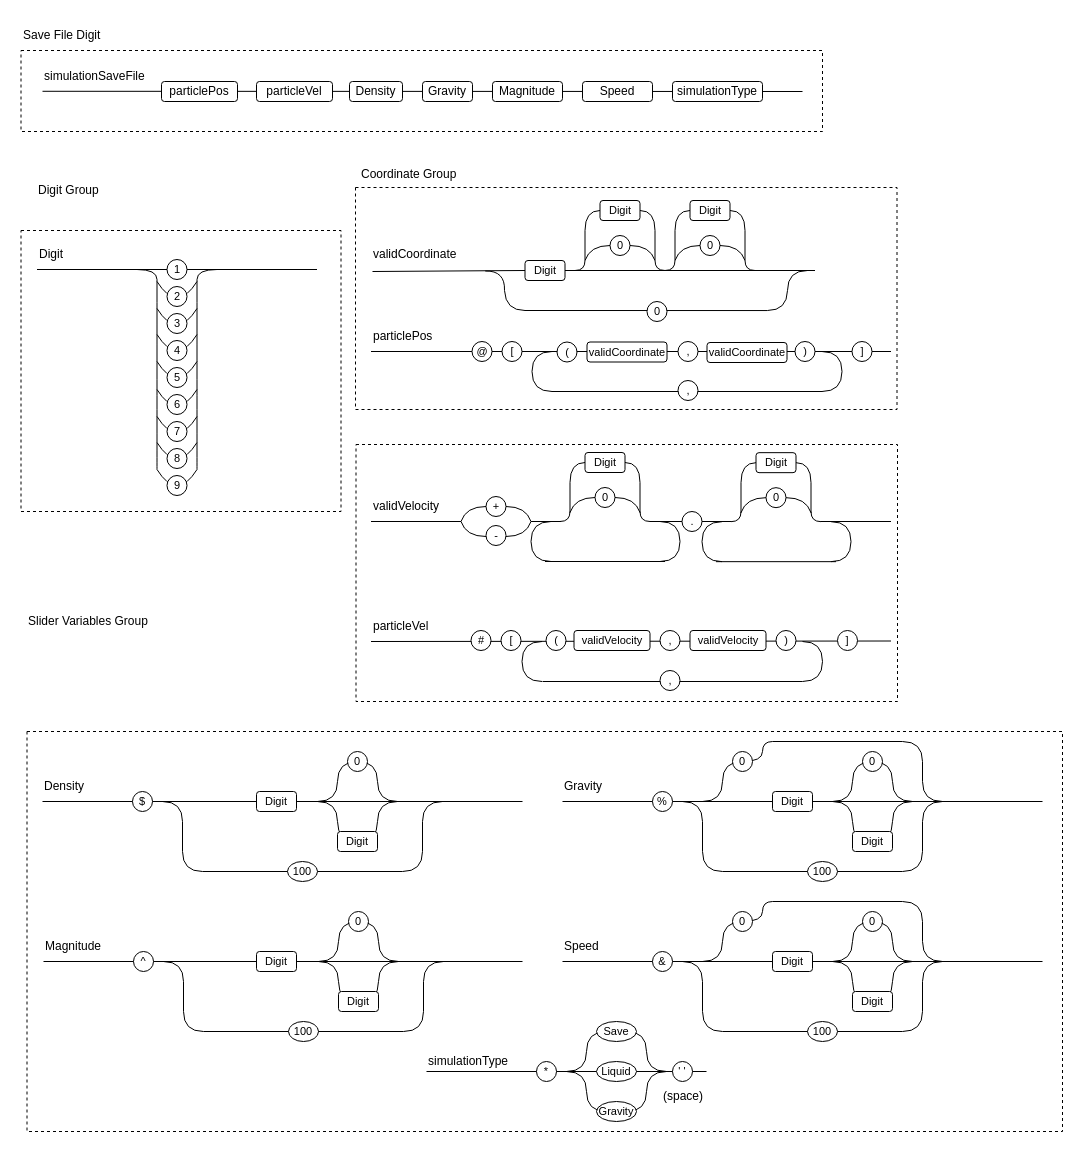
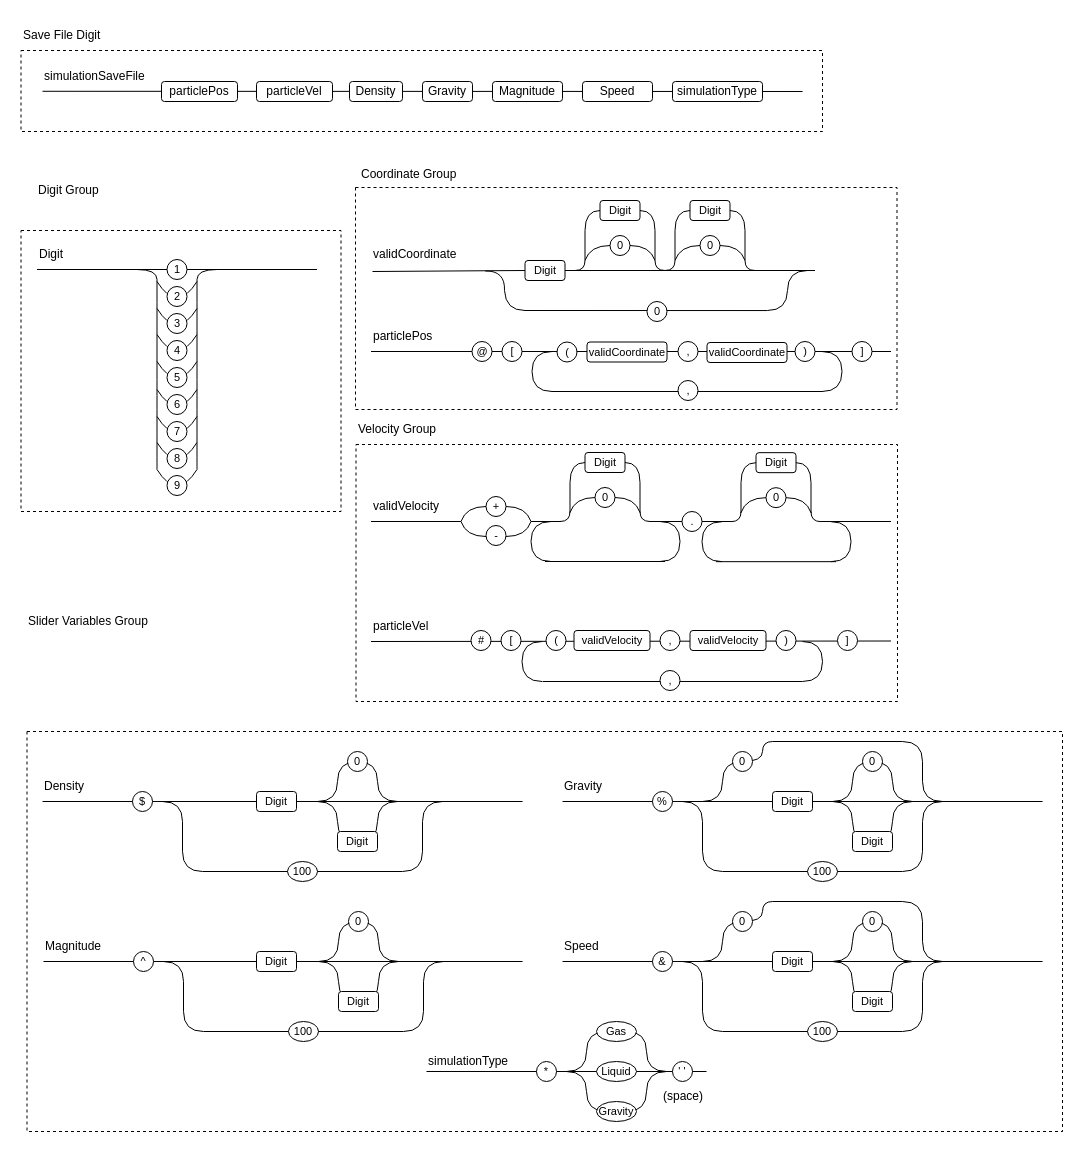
node "Velocity Group": added
node "Save": label "Save" -> "Gas"
